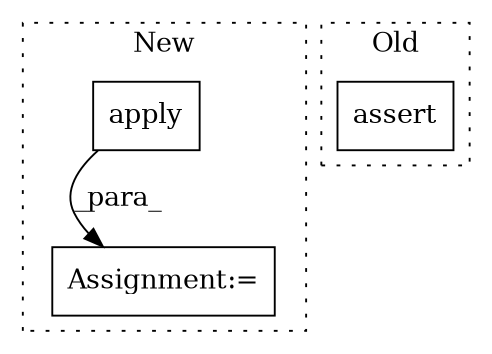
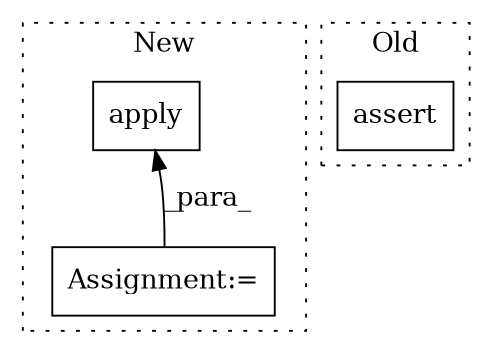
edge "apply" -> "Assignment:=": reversed
